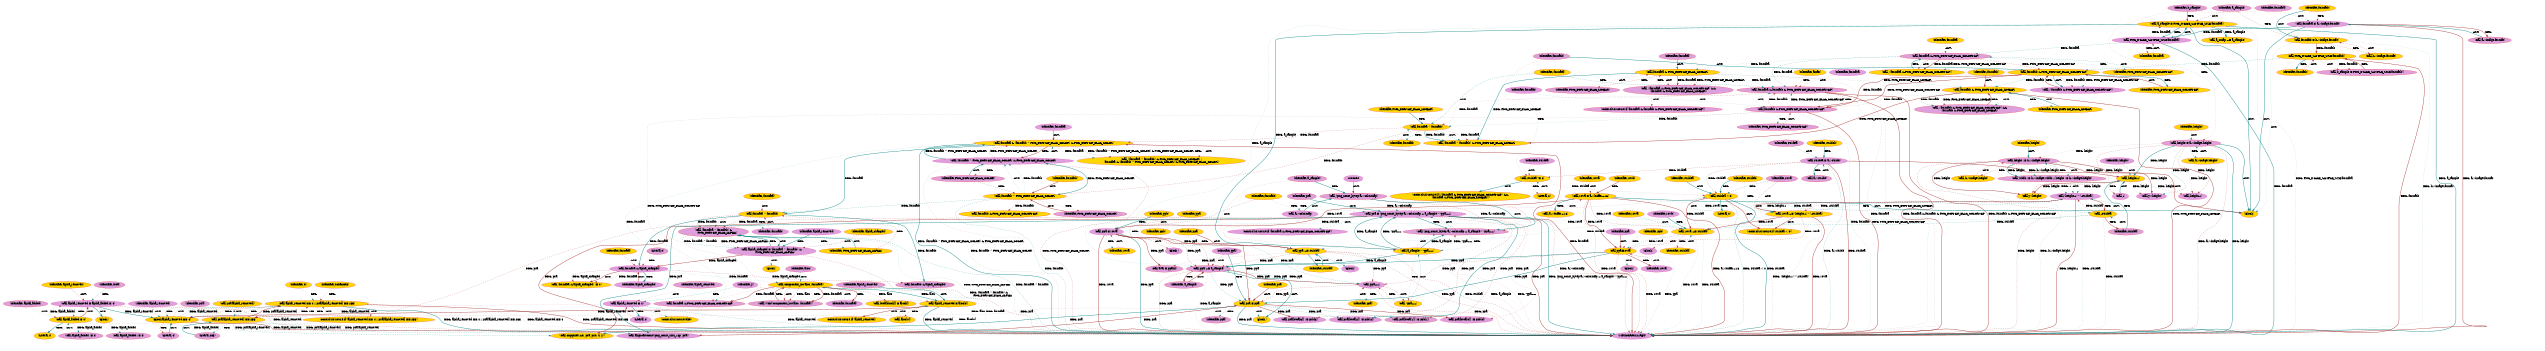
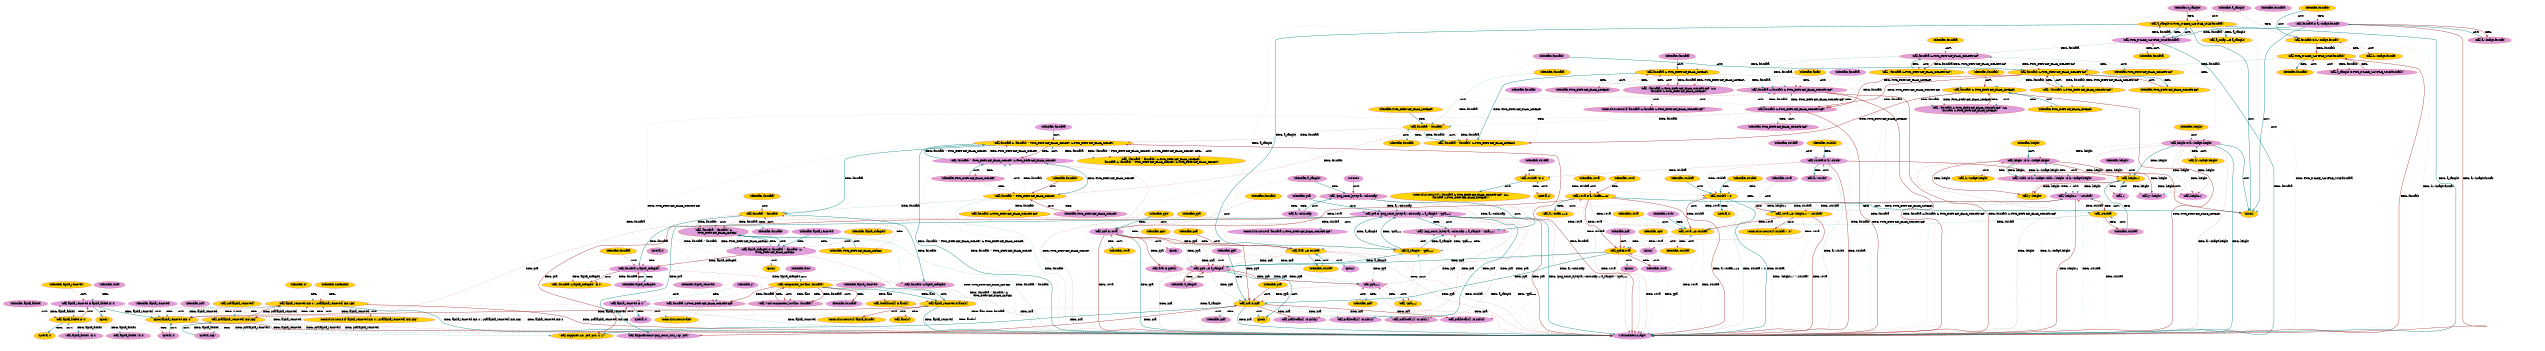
node "(Call,!(formatb & PNG_FORMAT_FLAG_COLORMAP))": fillcolor plum -> gold
edge "(Call,stridea < 0)" -> "(ControlStructure,if (stridea < 0))": removed, label "AST:"
node "(Call,ppa += stridea)": label "(Call,ppa += stridea)" -> "(Call,aval += stridea)"
edge "(Call,formata & alpha_changed)" -> "(Call,component_loc(aloc, formata))": removed, label "DDG: formata"
edge "(Call,a_sample * *ppa++)" -> "(Call,*ppa++)": label "CFG: " -> "DDG: 1"
node "(ControlStructure,if (alpha_removed))": label "(ControlStructure,if (alpha_removed))" -> "(ControlStructure,if (alpha_format))"
